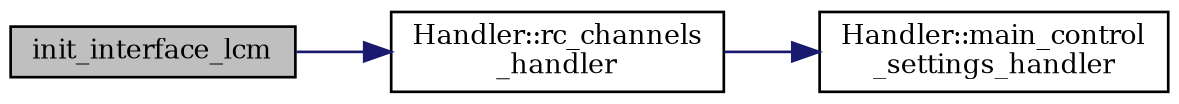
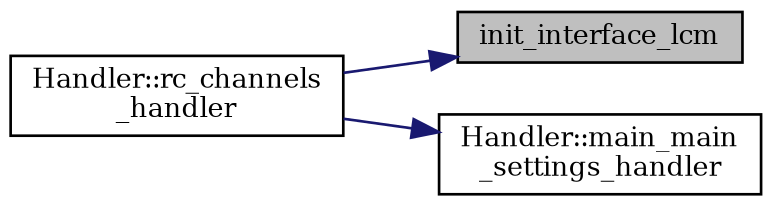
edge "init_interface_lcm" -> "Handler::rc_channels _handler": reversed
node "Handler::main_control _settings_handler": label "Handler::main_control _settings_handler" -> "Handler::main_main _settings_handler"
